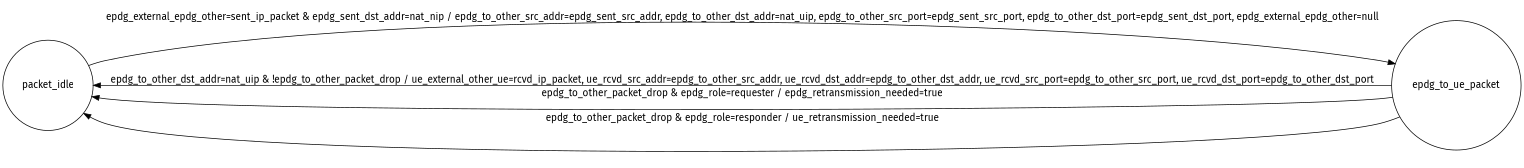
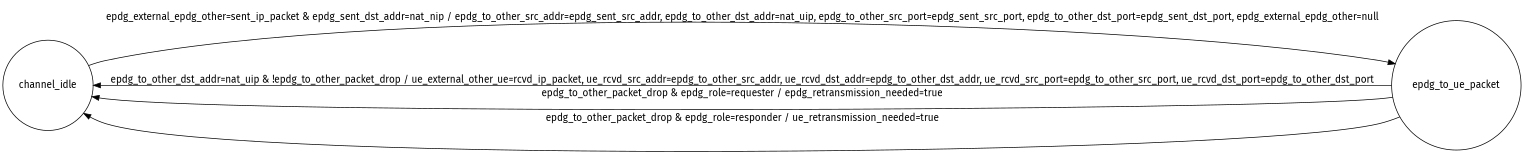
node "packet_idle": label "packet_idle" -> "channel_idle"
